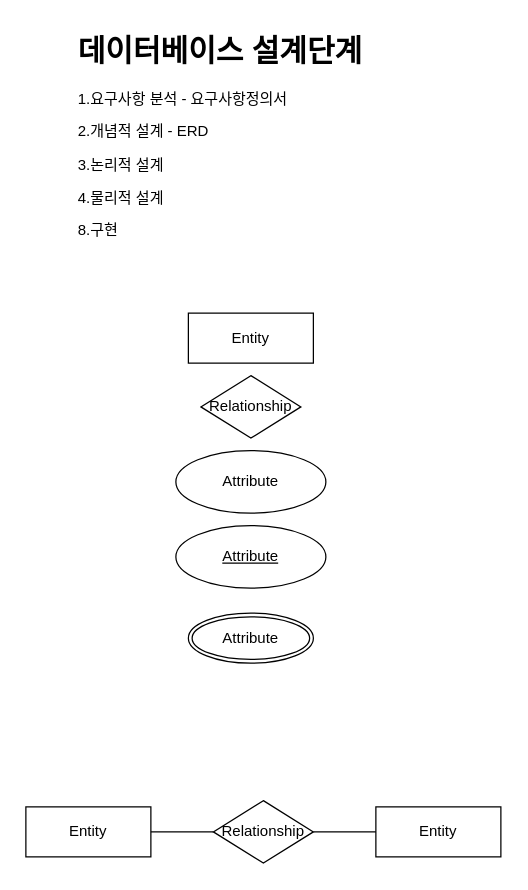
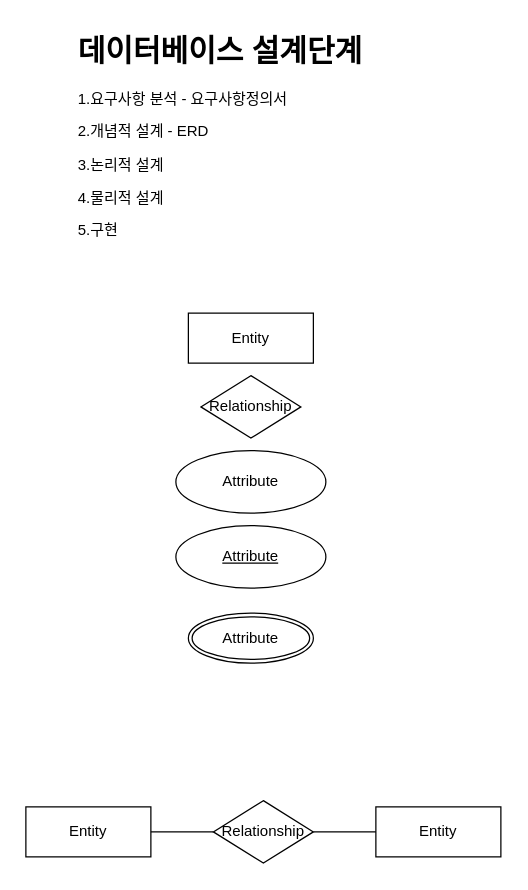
node "데이터베이스 설계단계1.요구사항 분석 - 요구사항정의서 2.개념적 설계 - ERD 3.논리적 설계 4.물리적 설계 8.구현": label "데이터베이스 설계단계1.요구사항 분석 - 요구사항정의서 2.개념적 설계 - ERD 3.논리적 설계 4.물리적 설계 8.구현" -> "데이터베이스 설계단계1.요구사항 분석 - 요구사항정의서 2.개념적 설계 - ERD 3.논리적 설계 4.물리적 설계 5.구현"
